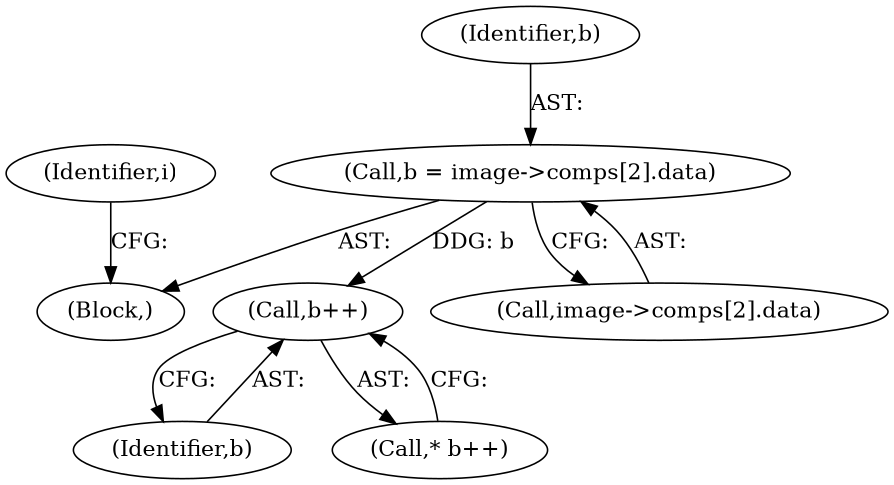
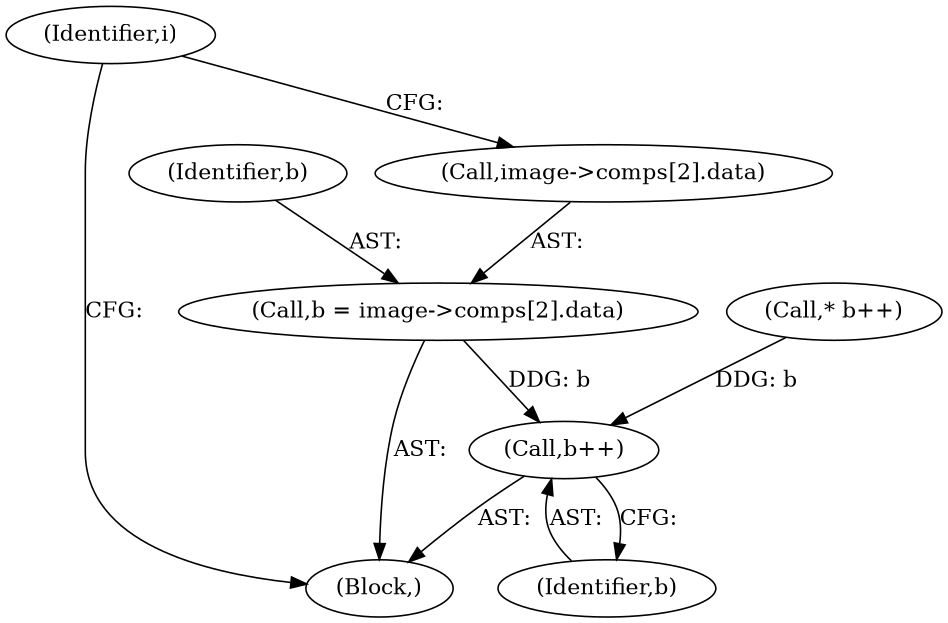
edge "(Call,b = image->comps[2].data)" -> "(Call,image->comps[2].data)": now "(Identifier,i)" -> "(Call,image->comps[2].data)"
edge "(Call,b++)" -> "(Call,* b++)": now "(Call,b++)" -> "(Block,)"
edge "(Call,* b++)" -> "(Call,b++)": label "CFG: " -> "DDG: b"
